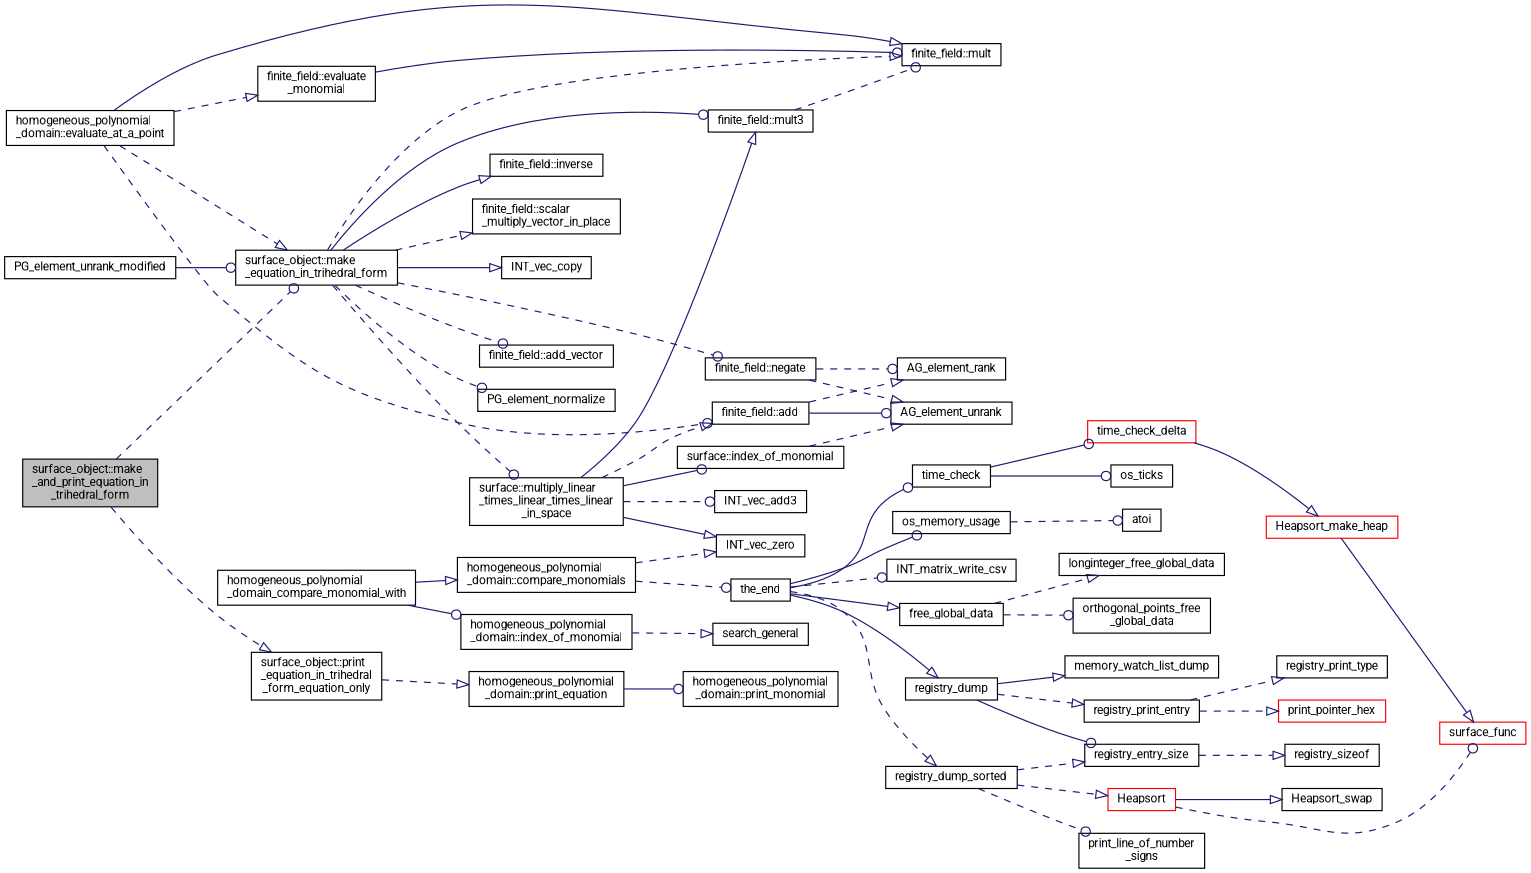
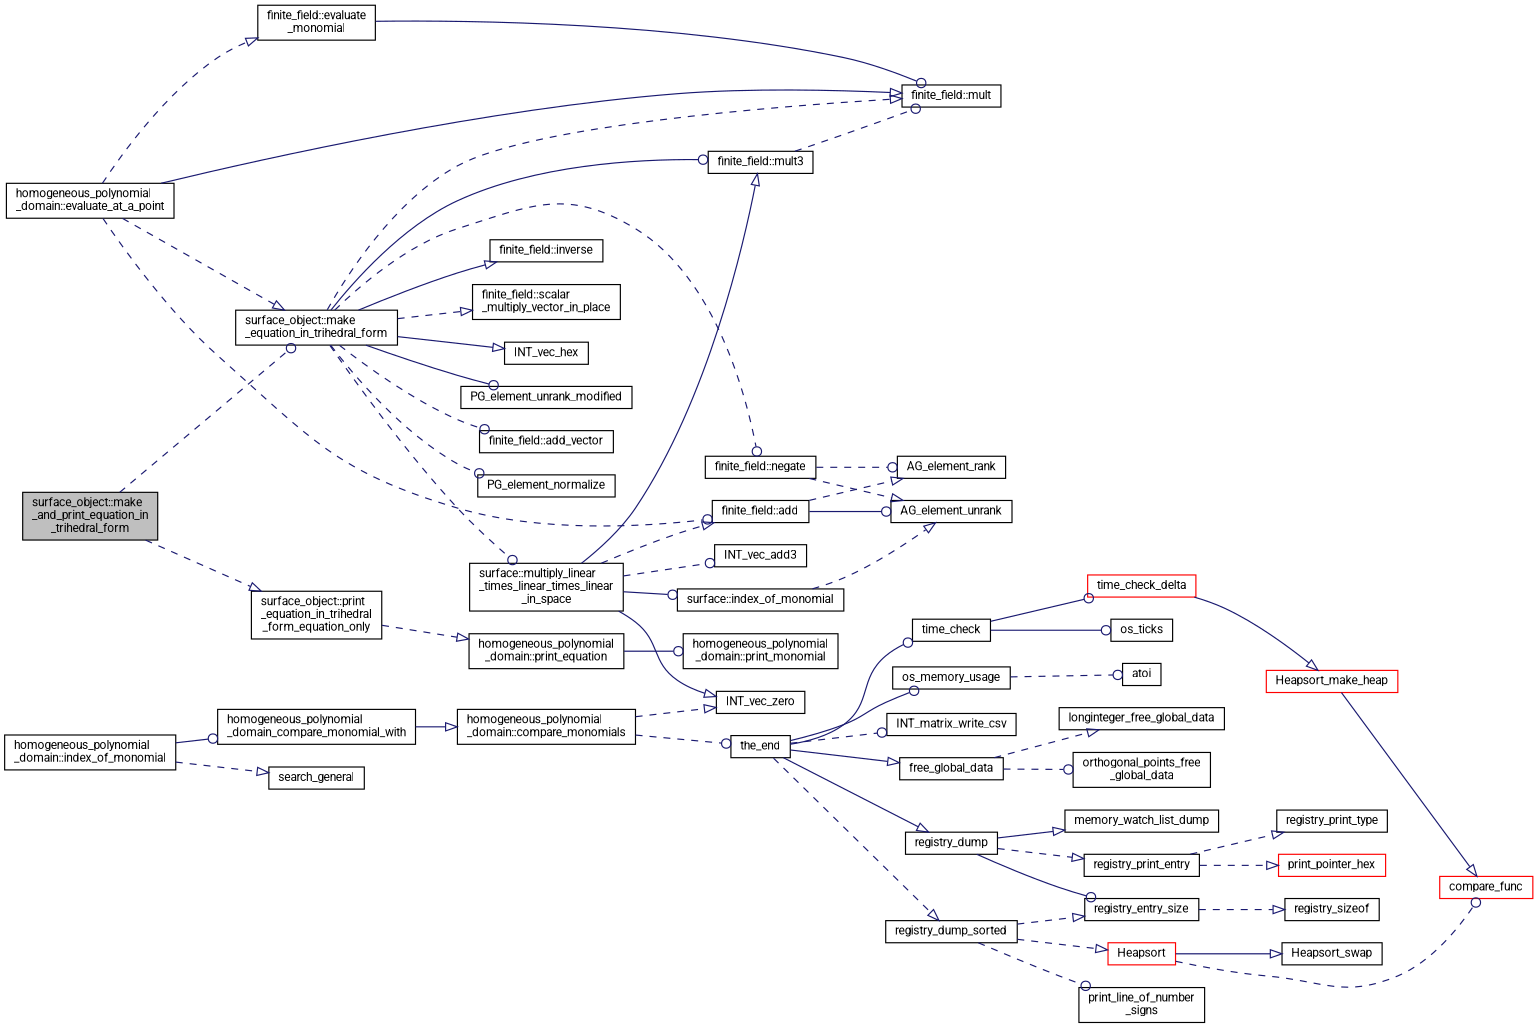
edge "PG_element_unrank_modified" -> "surface_object::make _equation_in_trihedral_form": reversed
node "INT_vec_copy": label "INT_vec_copy" -> "INT_vec_hex"
edge "homogeneous_polynomial _domain_compare_monomial_with" -> "homogeneous_polynomial _domain::index_of_monomial": reversed
node "surface_func": label "surface_func" -> "compare_func"
